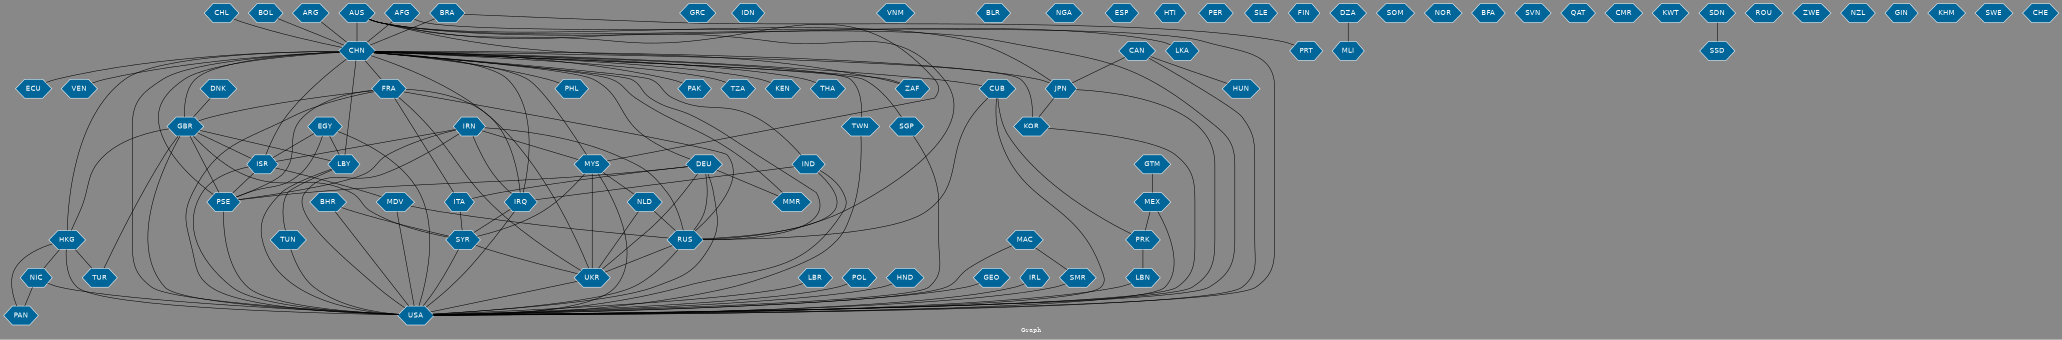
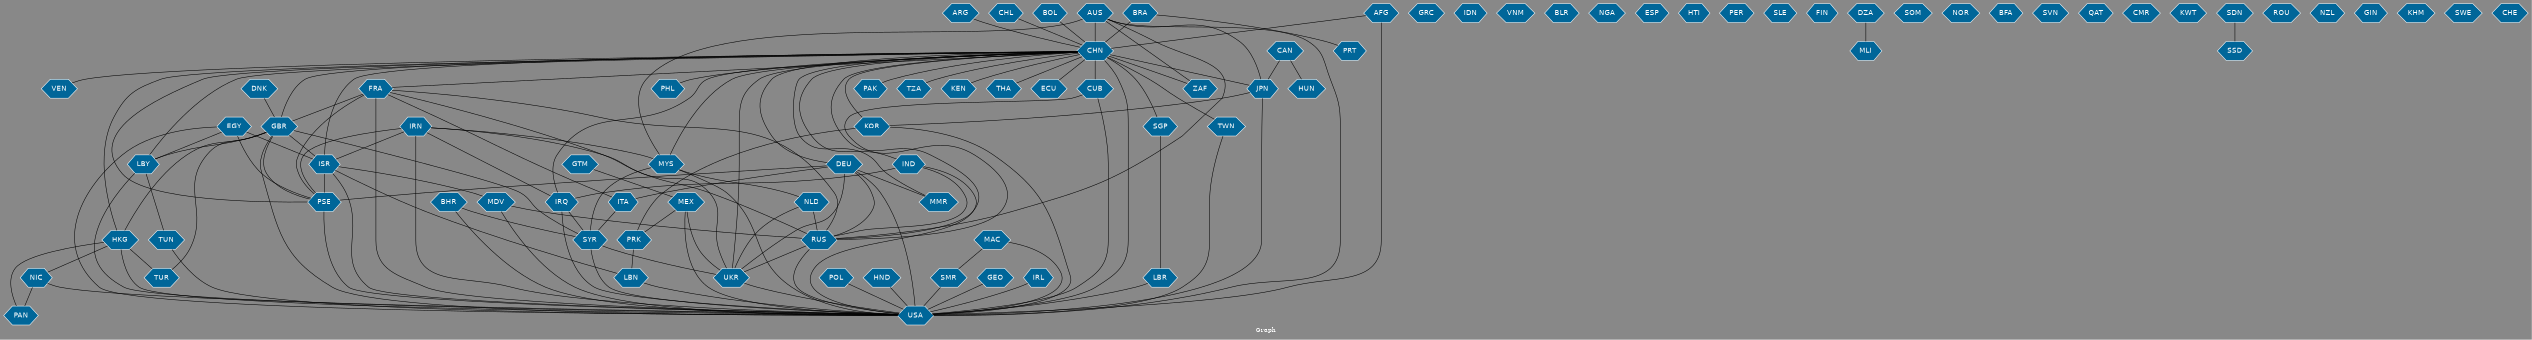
node "ZWE": removed
node "LKA": removed
edge "FRA" -- "IRQ": removed
edge "CUB" -- "PRK": now "KOR" -- "PRK"
edge "MYS" -- "UKR": now "MEX" -- "UKR"
edge "ISR" -- "LBN": added
edge "CAN" -- "USA": removed
edge "SGP" -- "USA": now "SGP" -- "LBR"
